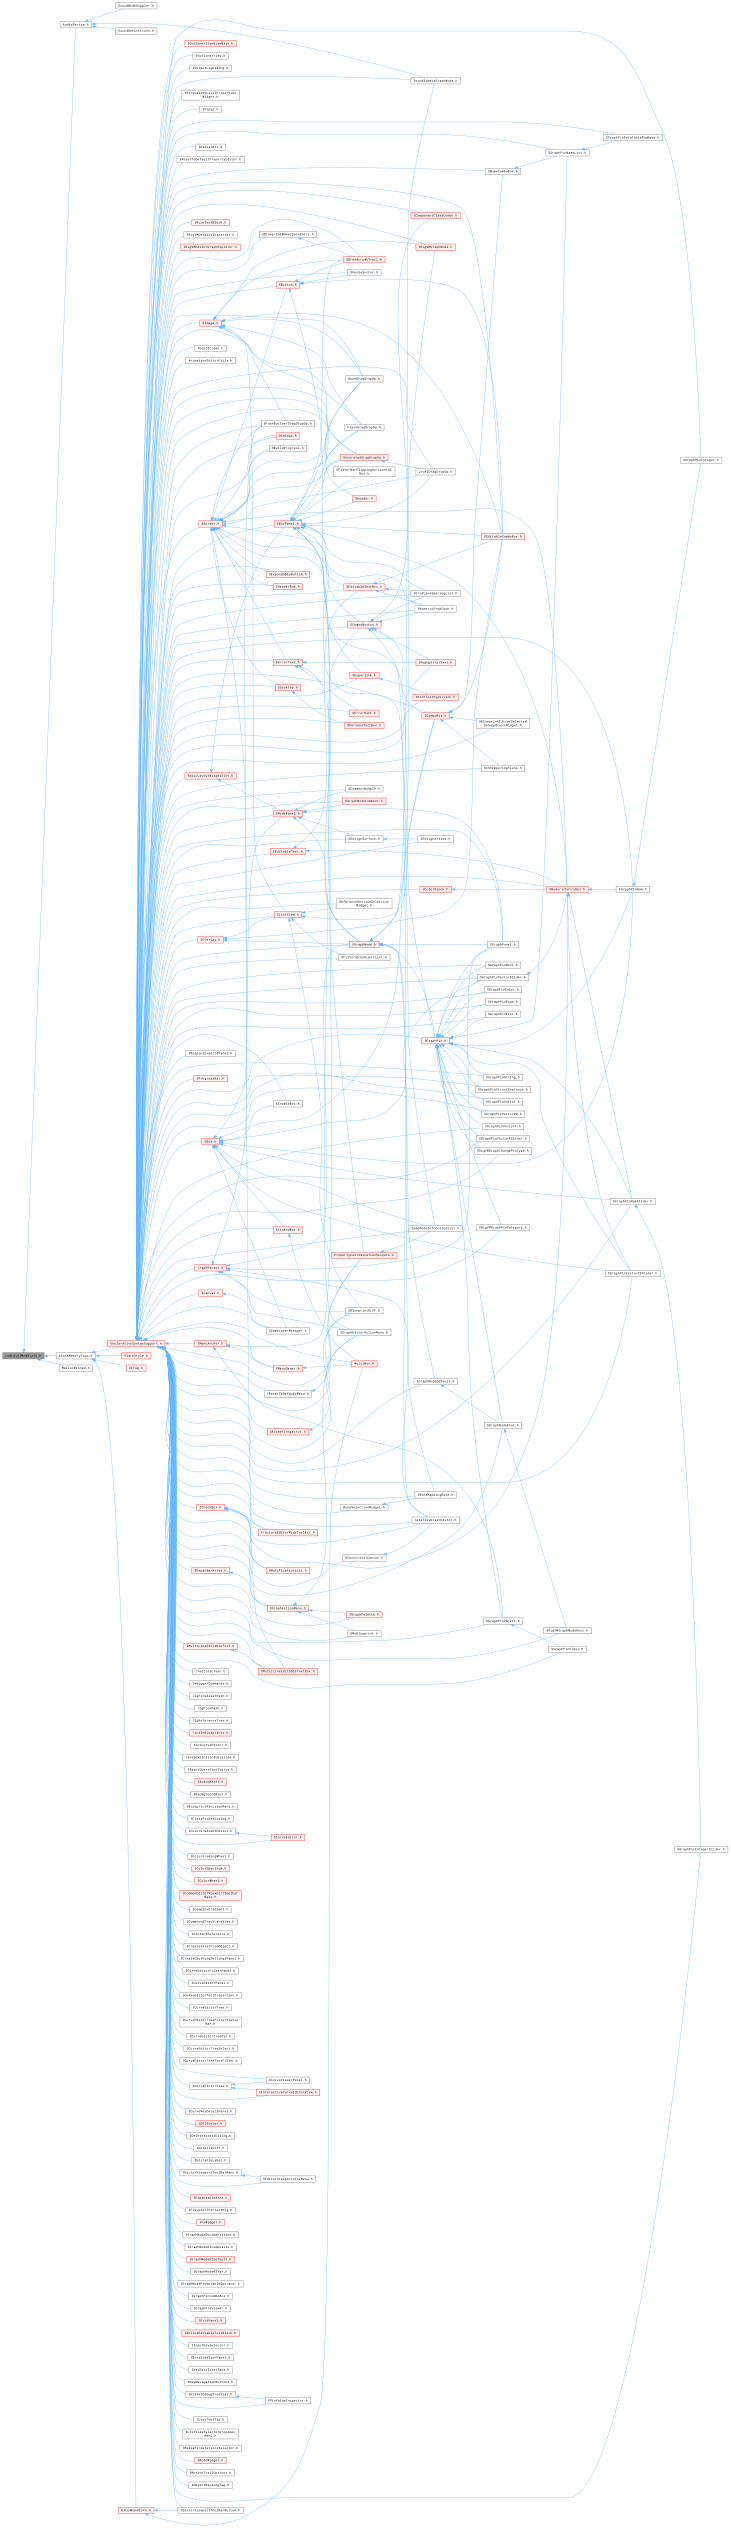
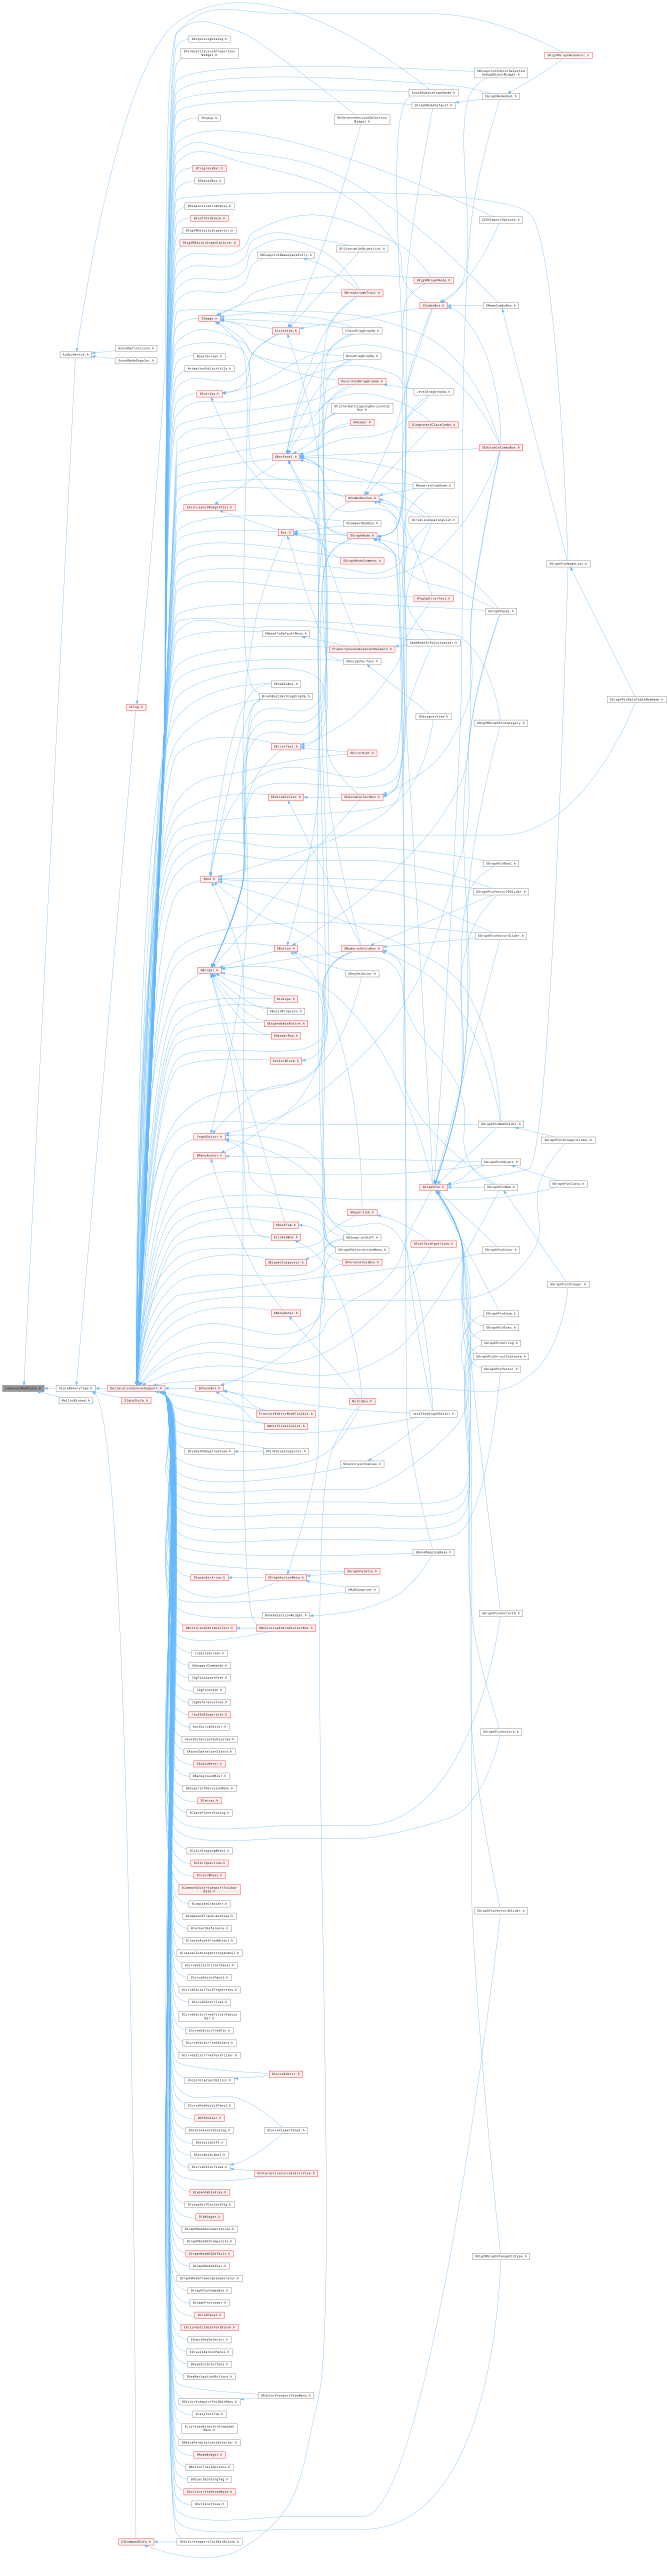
node "SResetToDefaultPropertyEditor.h": removed
node "SNodePanel.h": label "SNodePanel.h" -> "Box.h"
edge "SNumericEntryBox.h" -> "SGraphPinVectorSlider.h": reversed
edge "ReferenceSectionSelection Widget.h" -> "DeclarativeSyntaxSupport.h": now "ReferenceSectionSelection Widget.h" -> "UITag.h"
node "SGameLayerManager.h": removed
